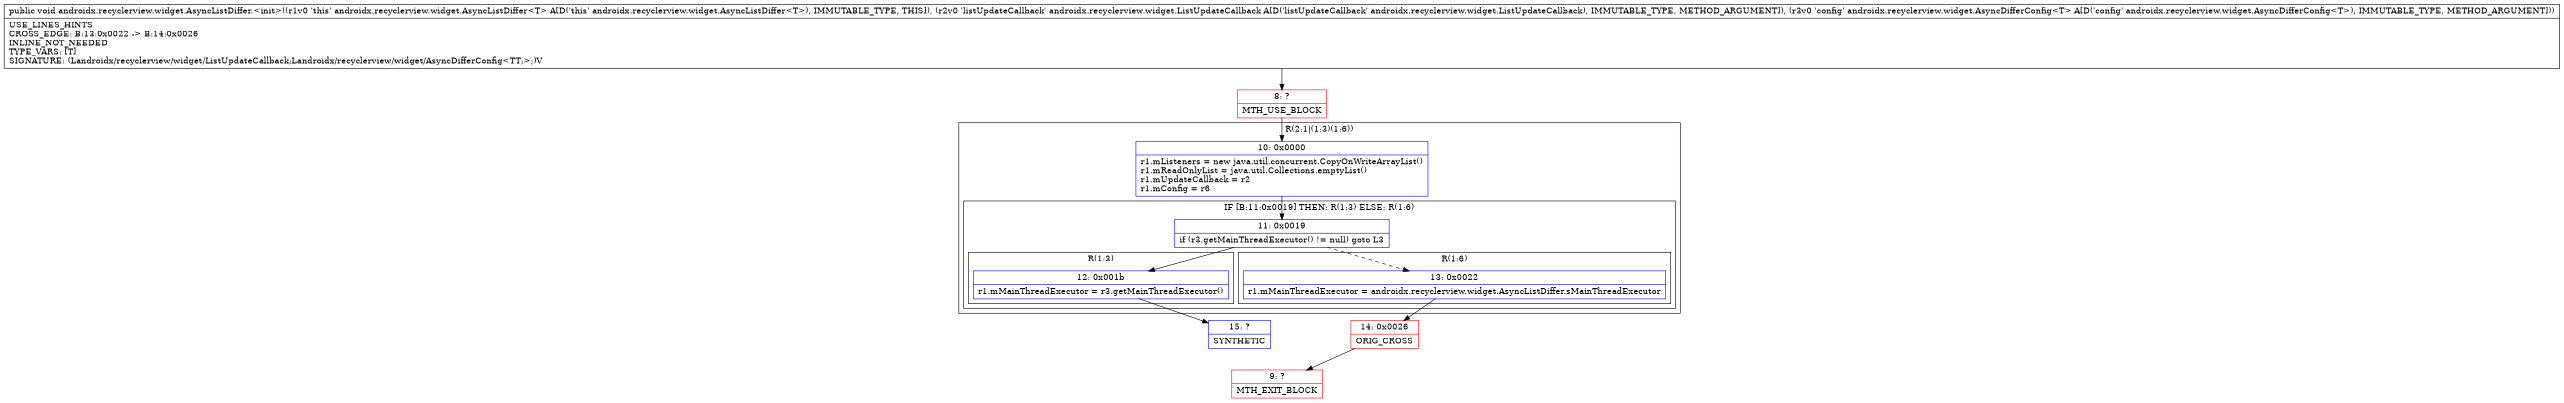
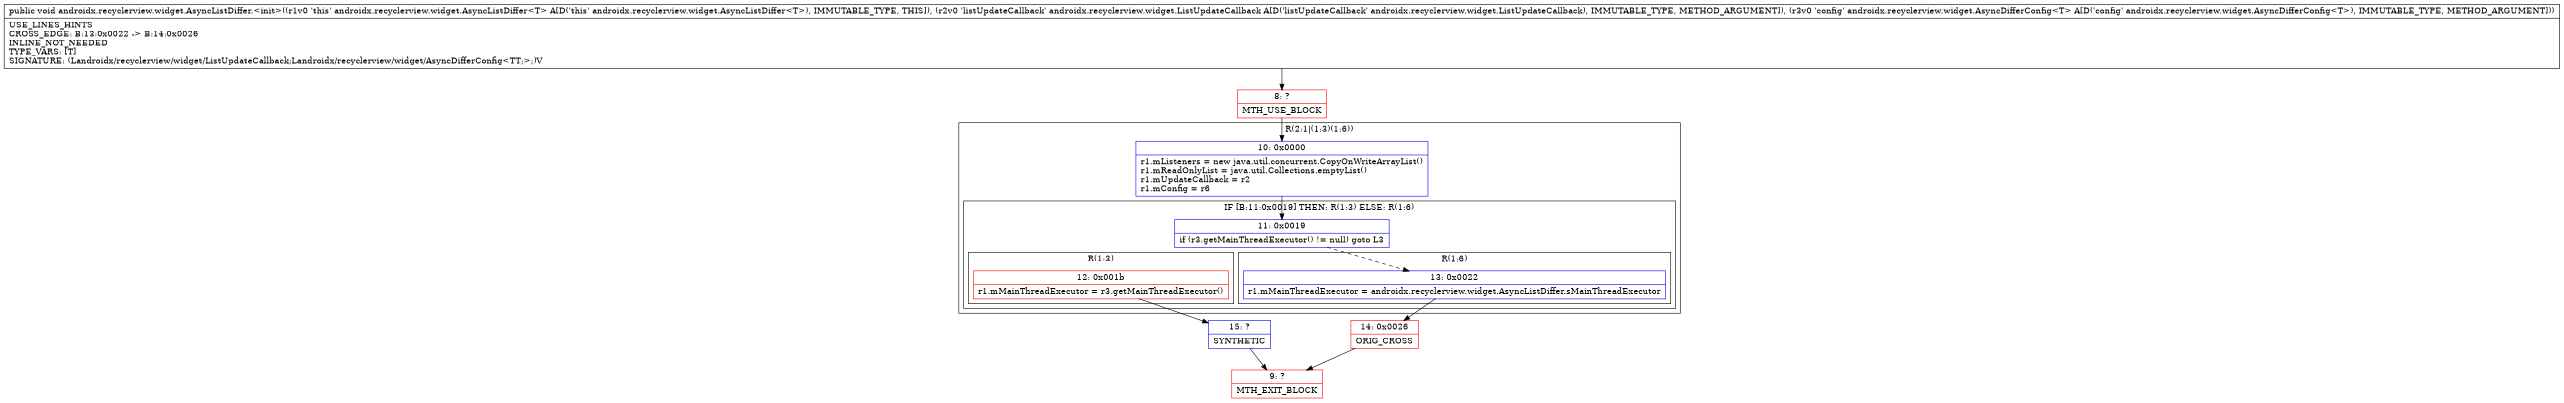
edge "11: 0x0019" -> "12: 0x001b": removed
node "12: 0x001b": color blue -> red
edge "15: ?" -> "9: ?": added
